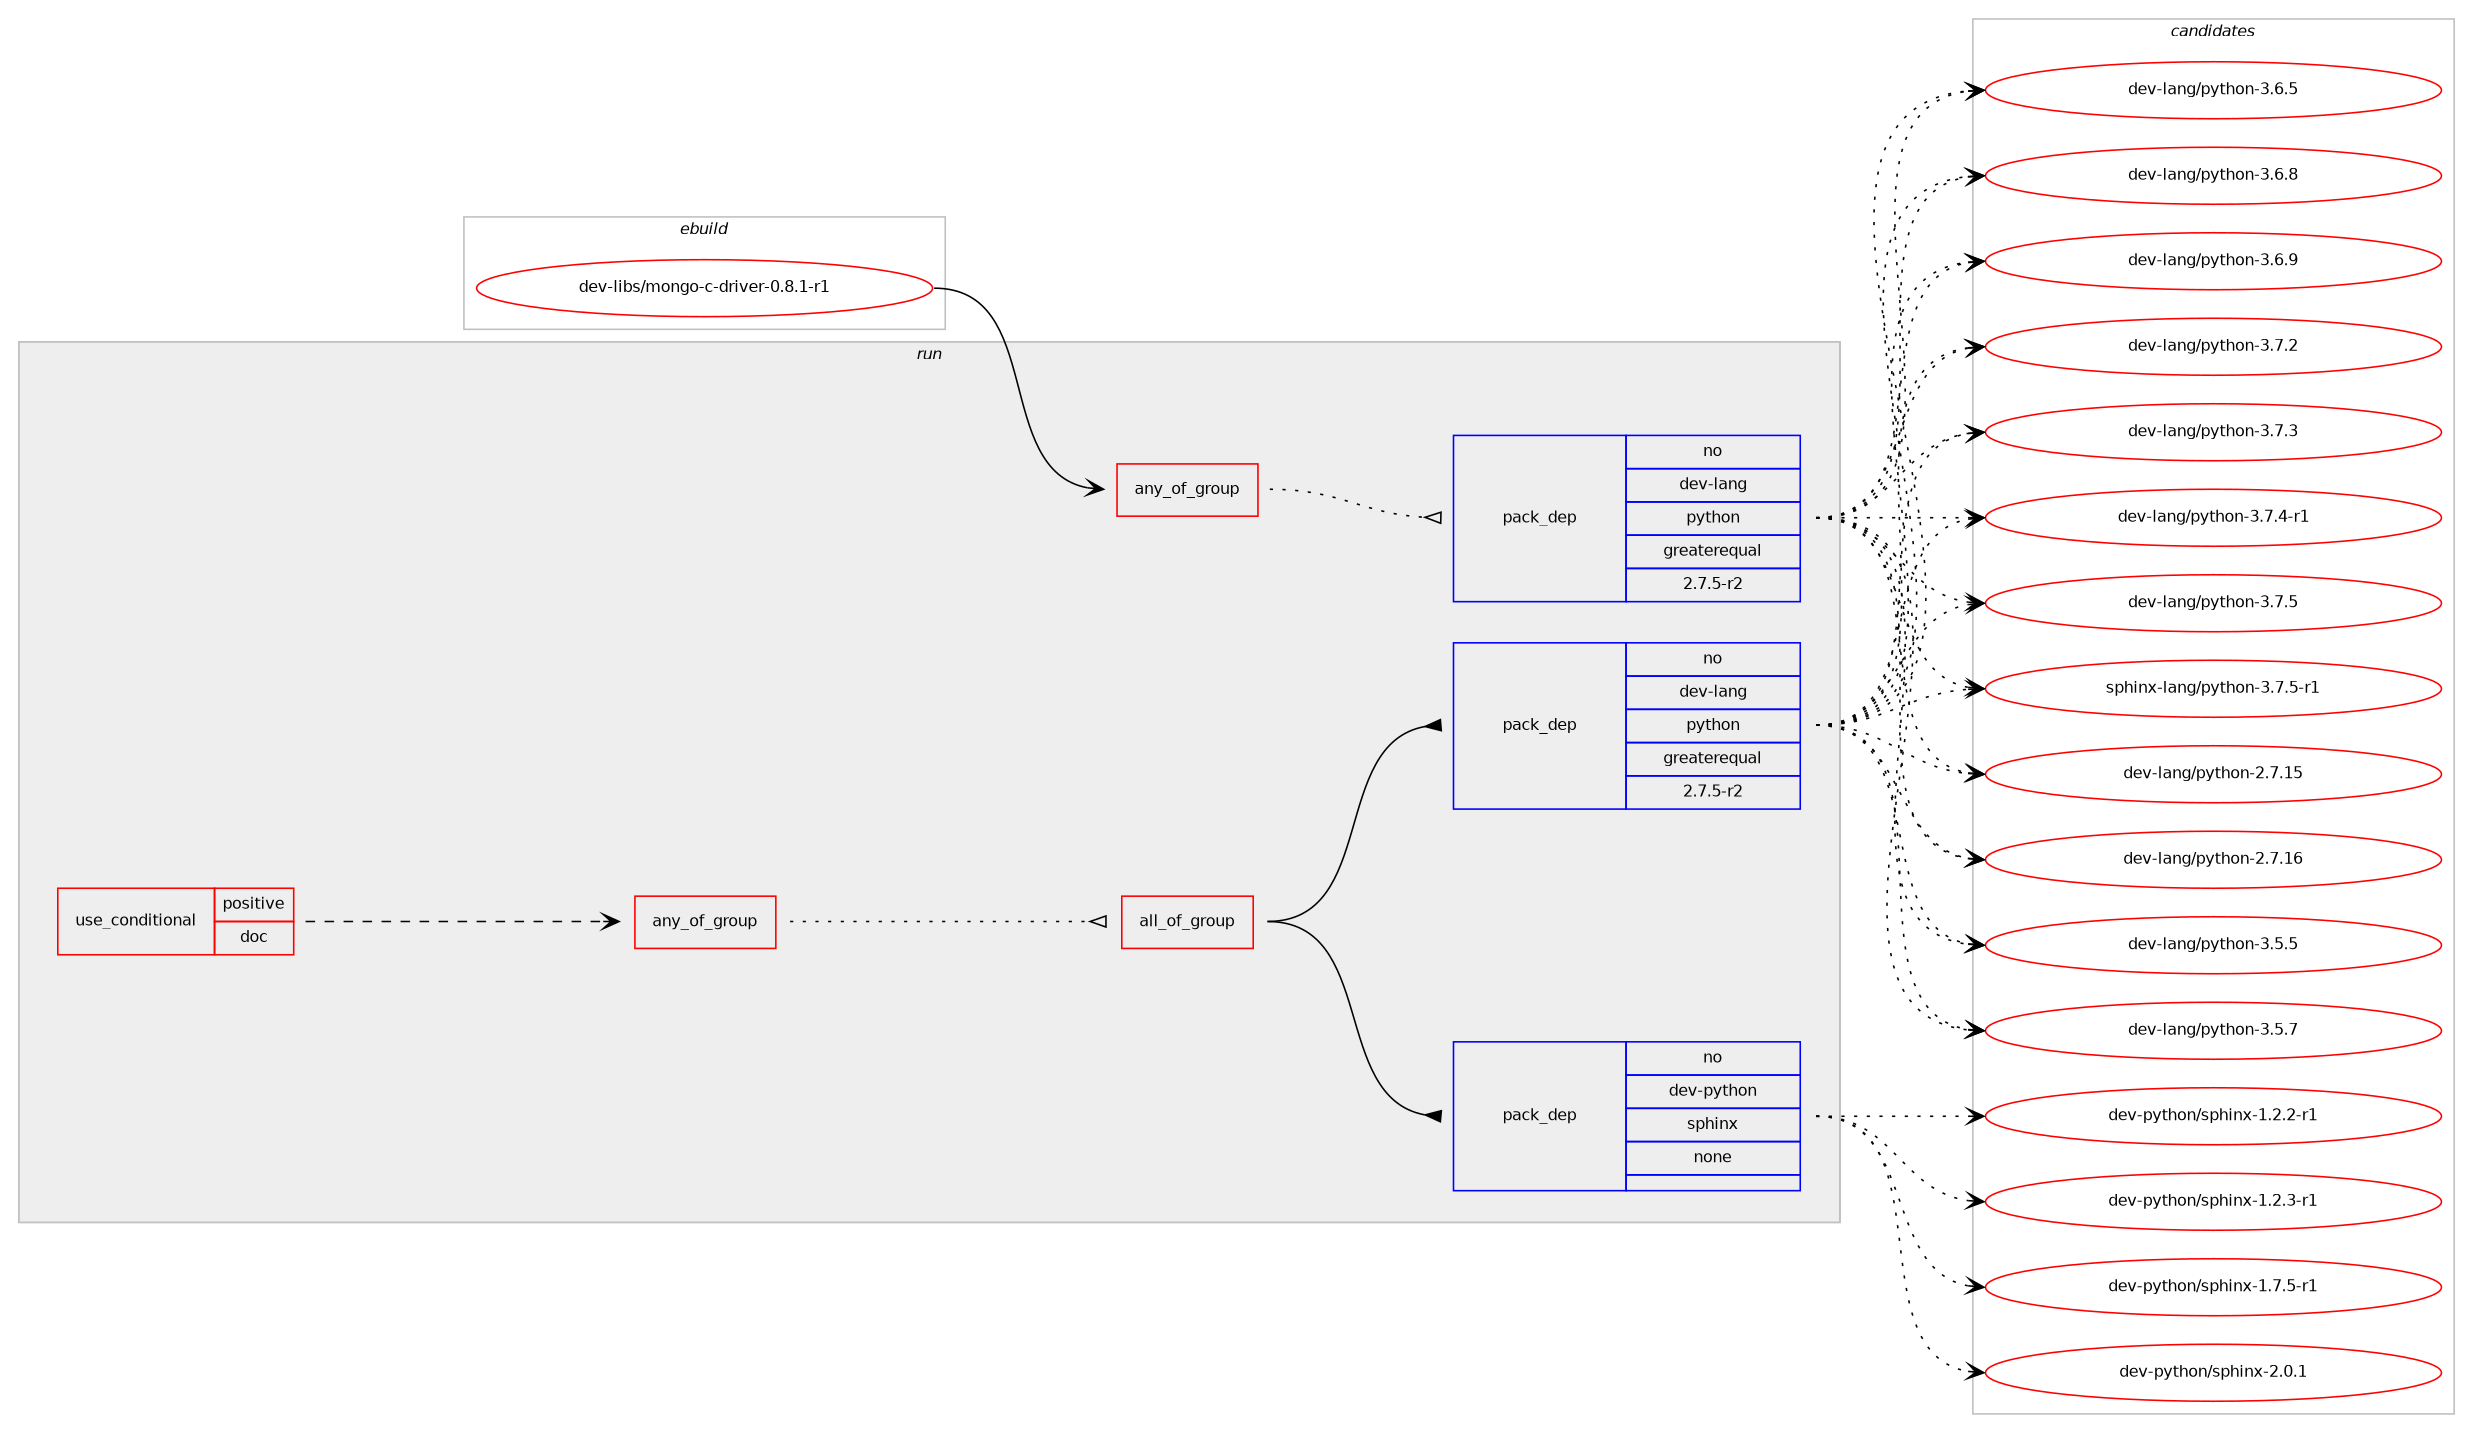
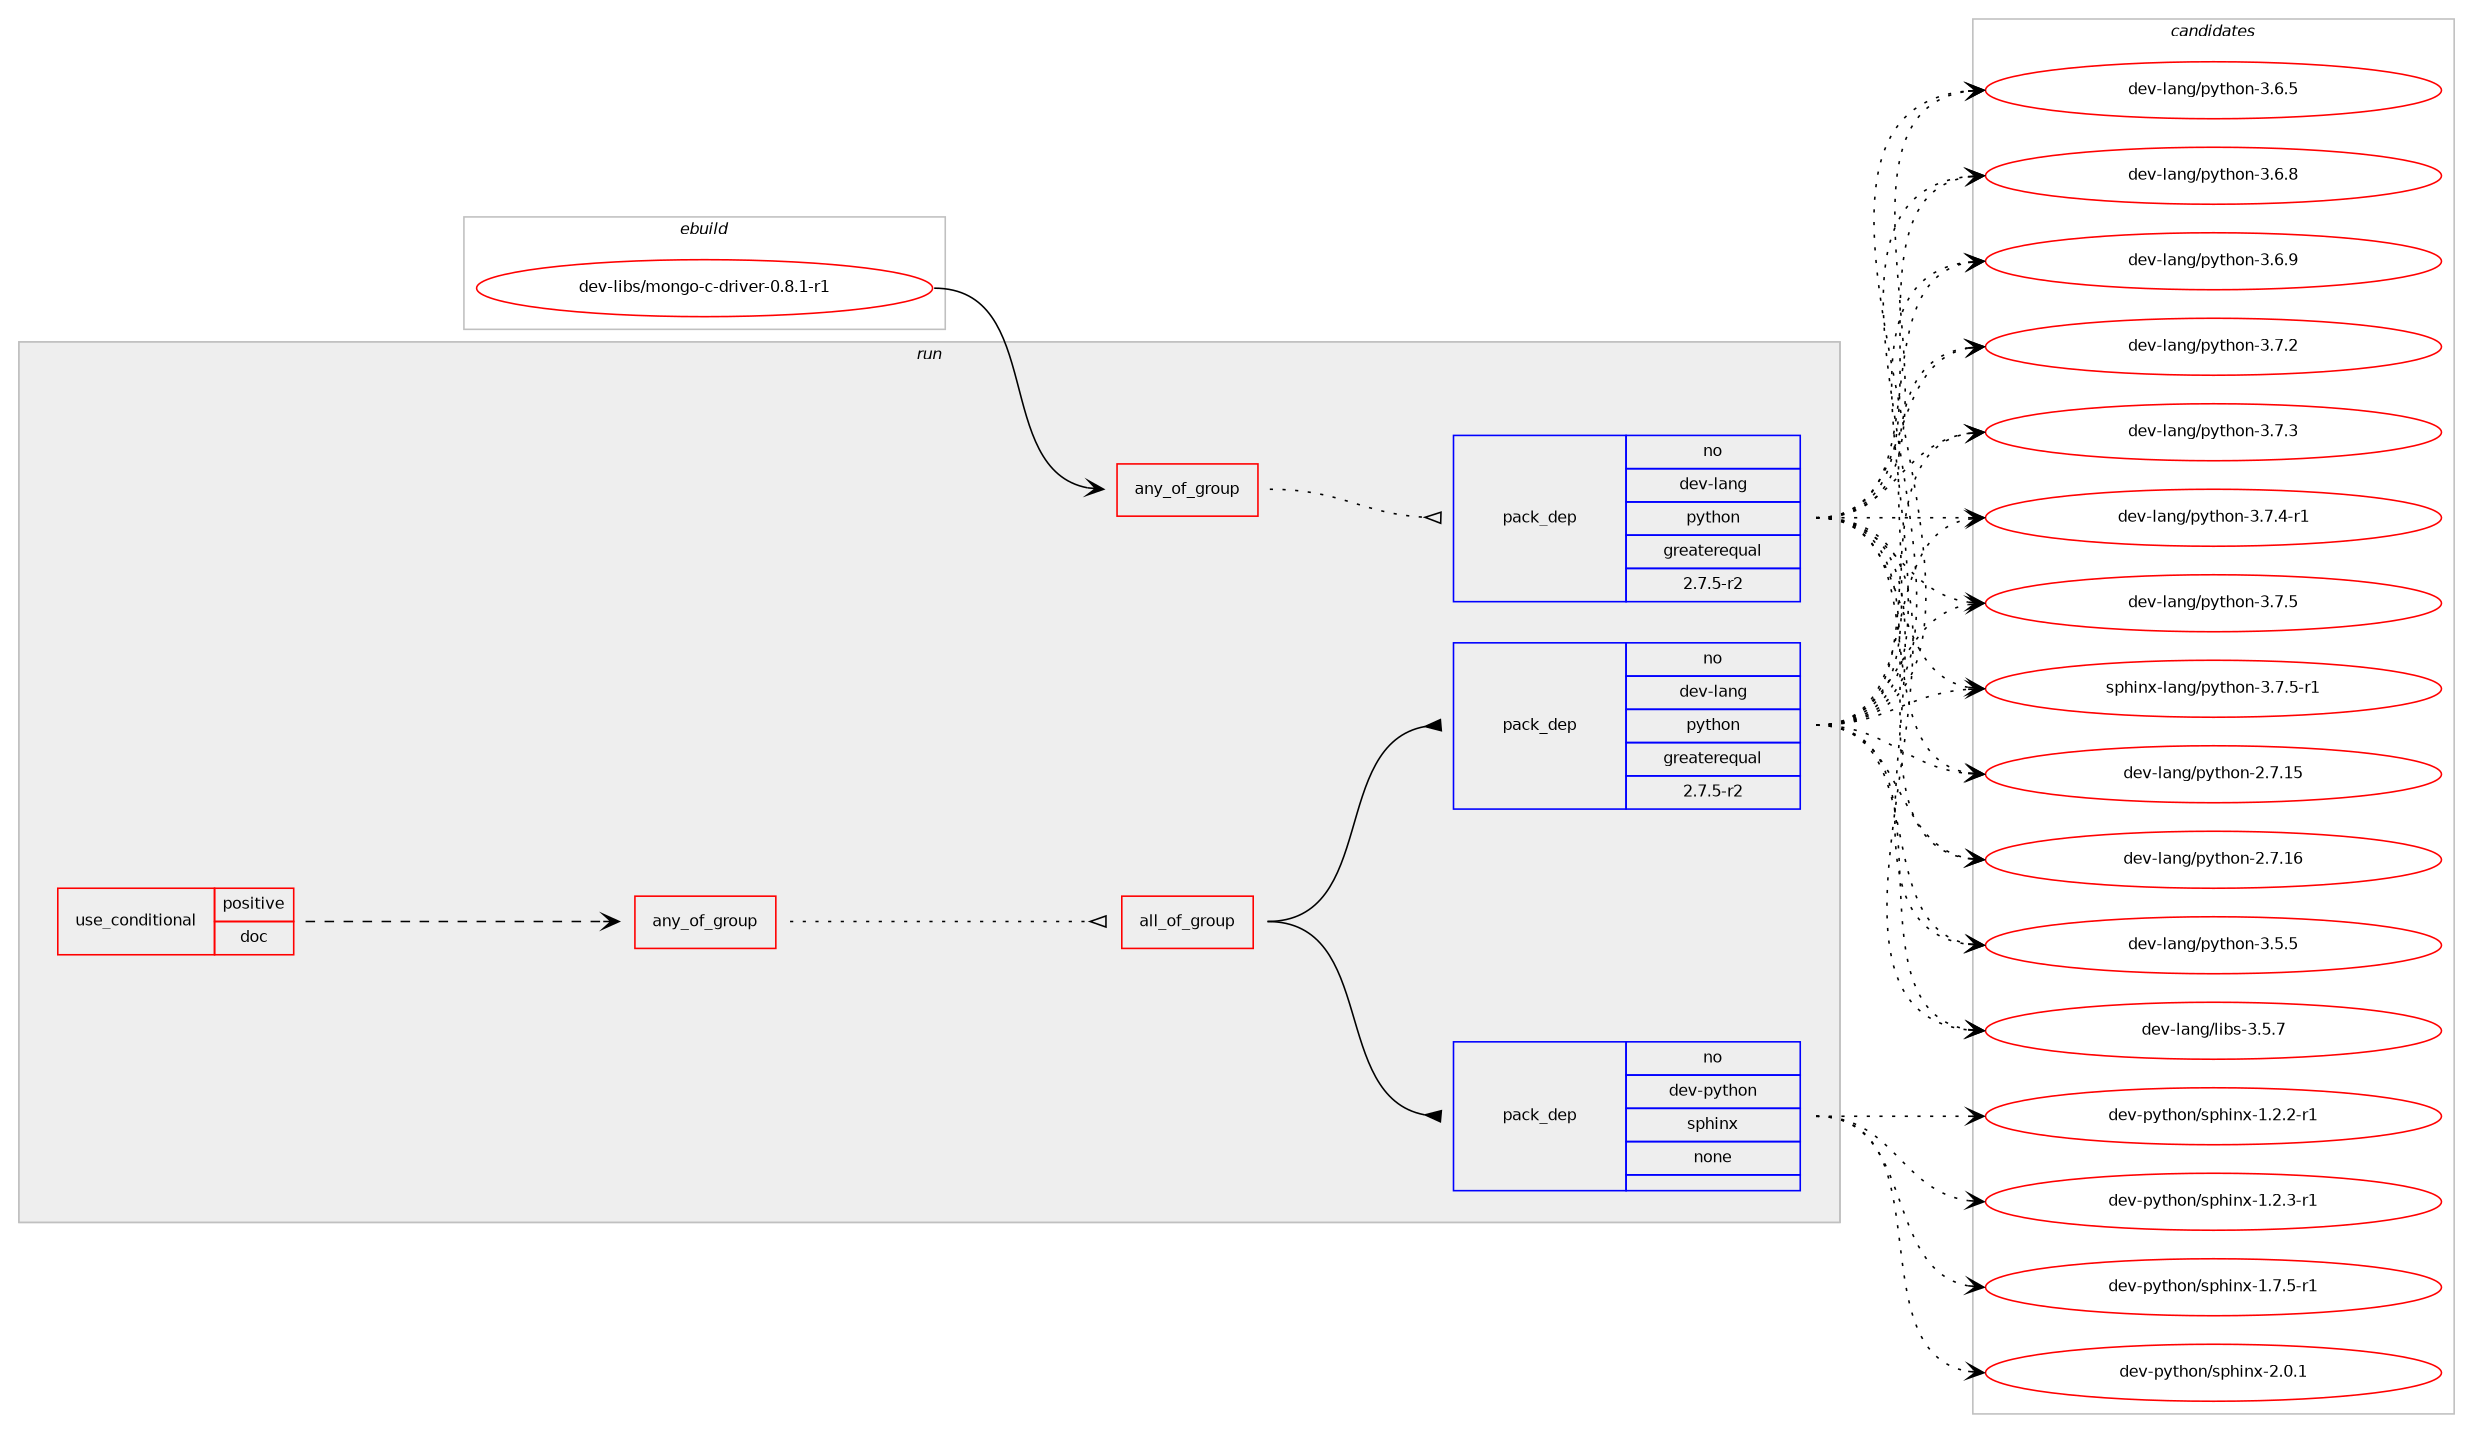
node "dev-lang/python-3.5.7": label "dev-lang/python-3.5.7" -> "dev-lang/libs-3.5.7"
